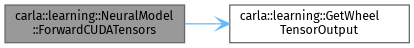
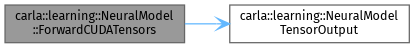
node "carla::learning::GetWheel TensorOutput": label "carla::learning::GetWheel TensorOutput" -> "carla::learning::NeuralModel TensorOutput"
